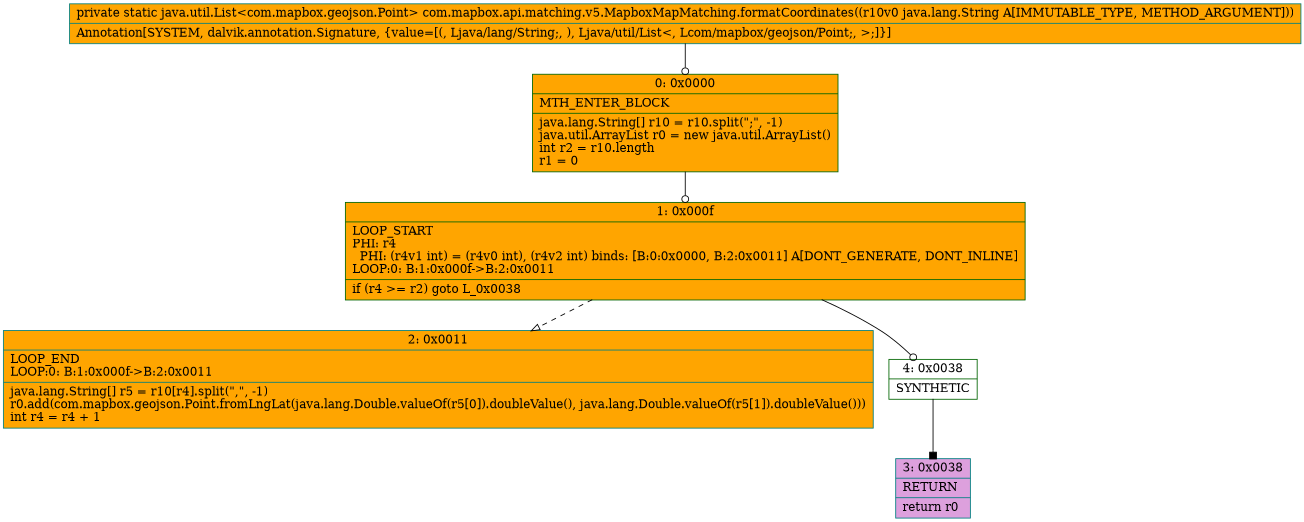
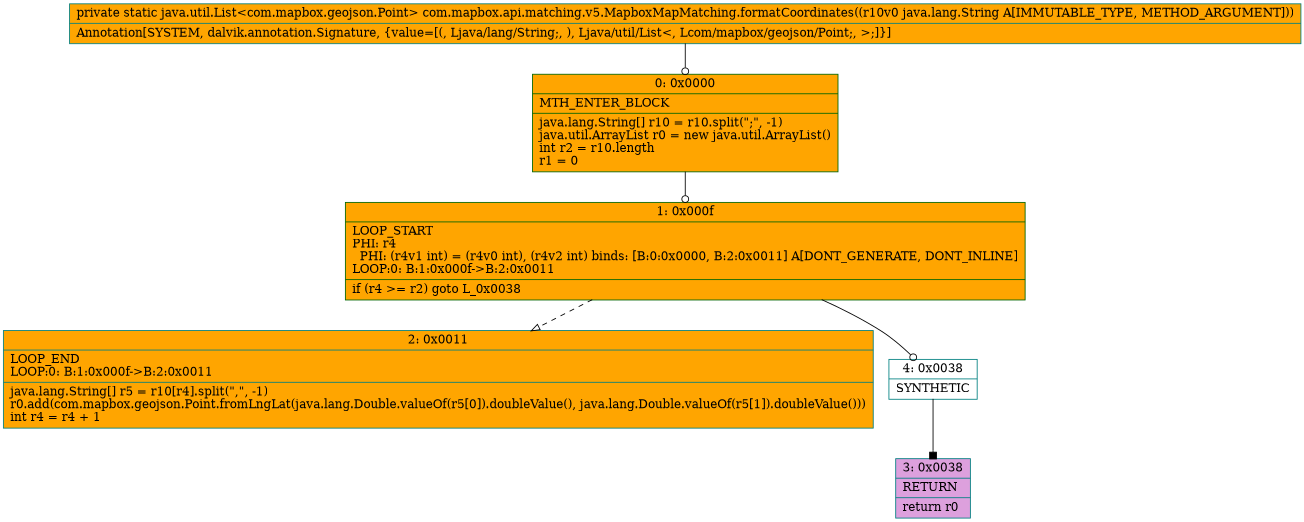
node "4: 0x0038": color darkgreen -> teal
